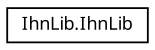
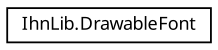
node "IhnLib.IhnLib": label "IhnLib.IhnLib" -> "IhnLib.DrawableFont"
